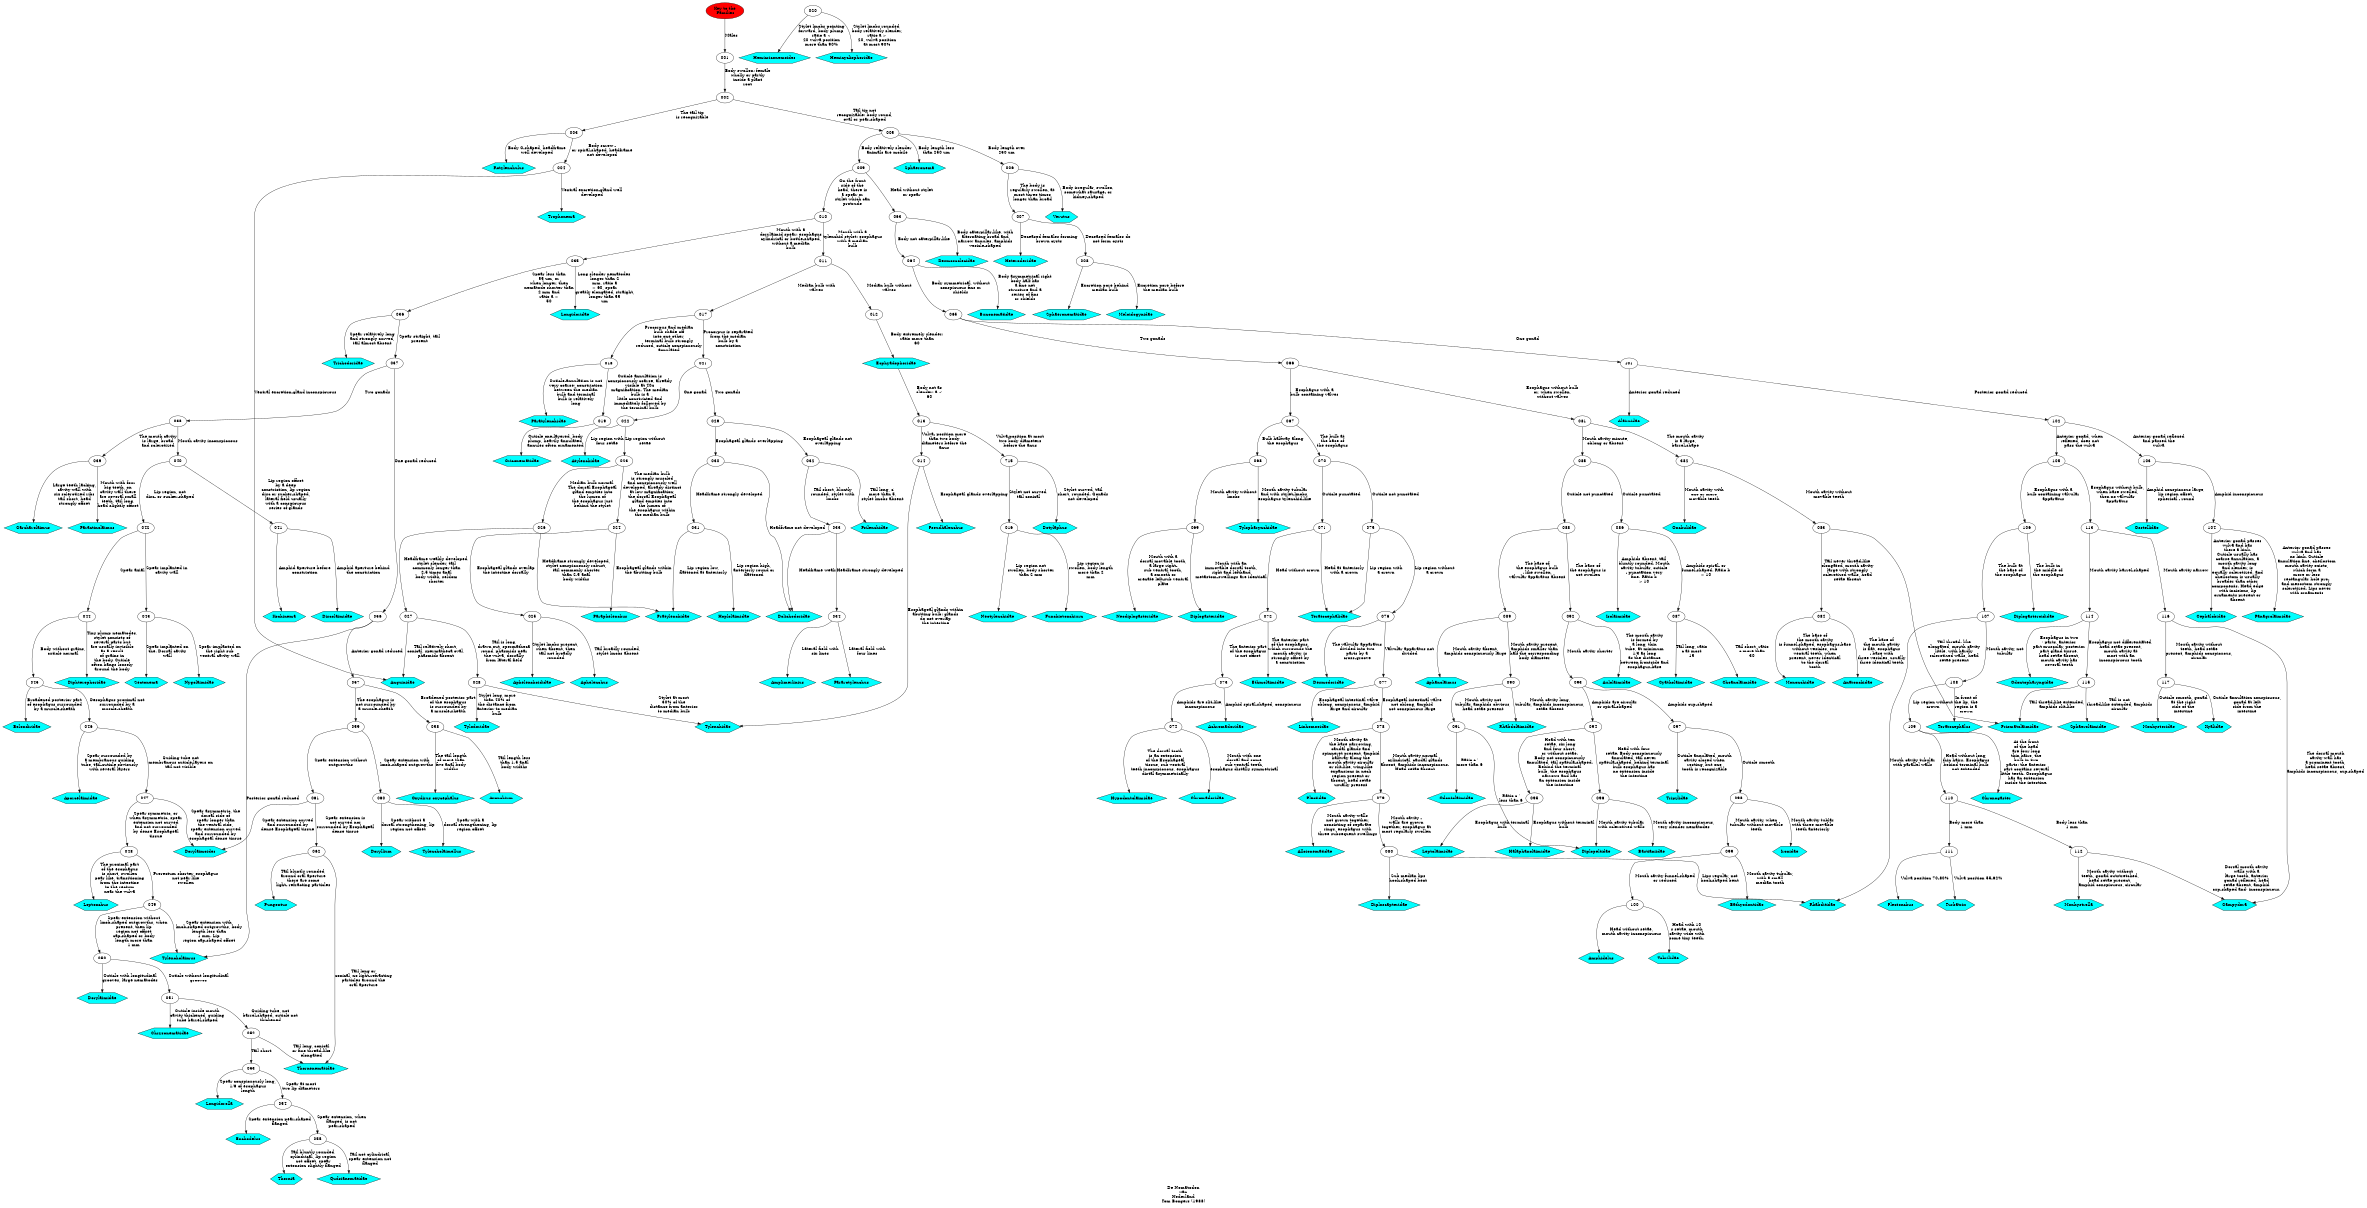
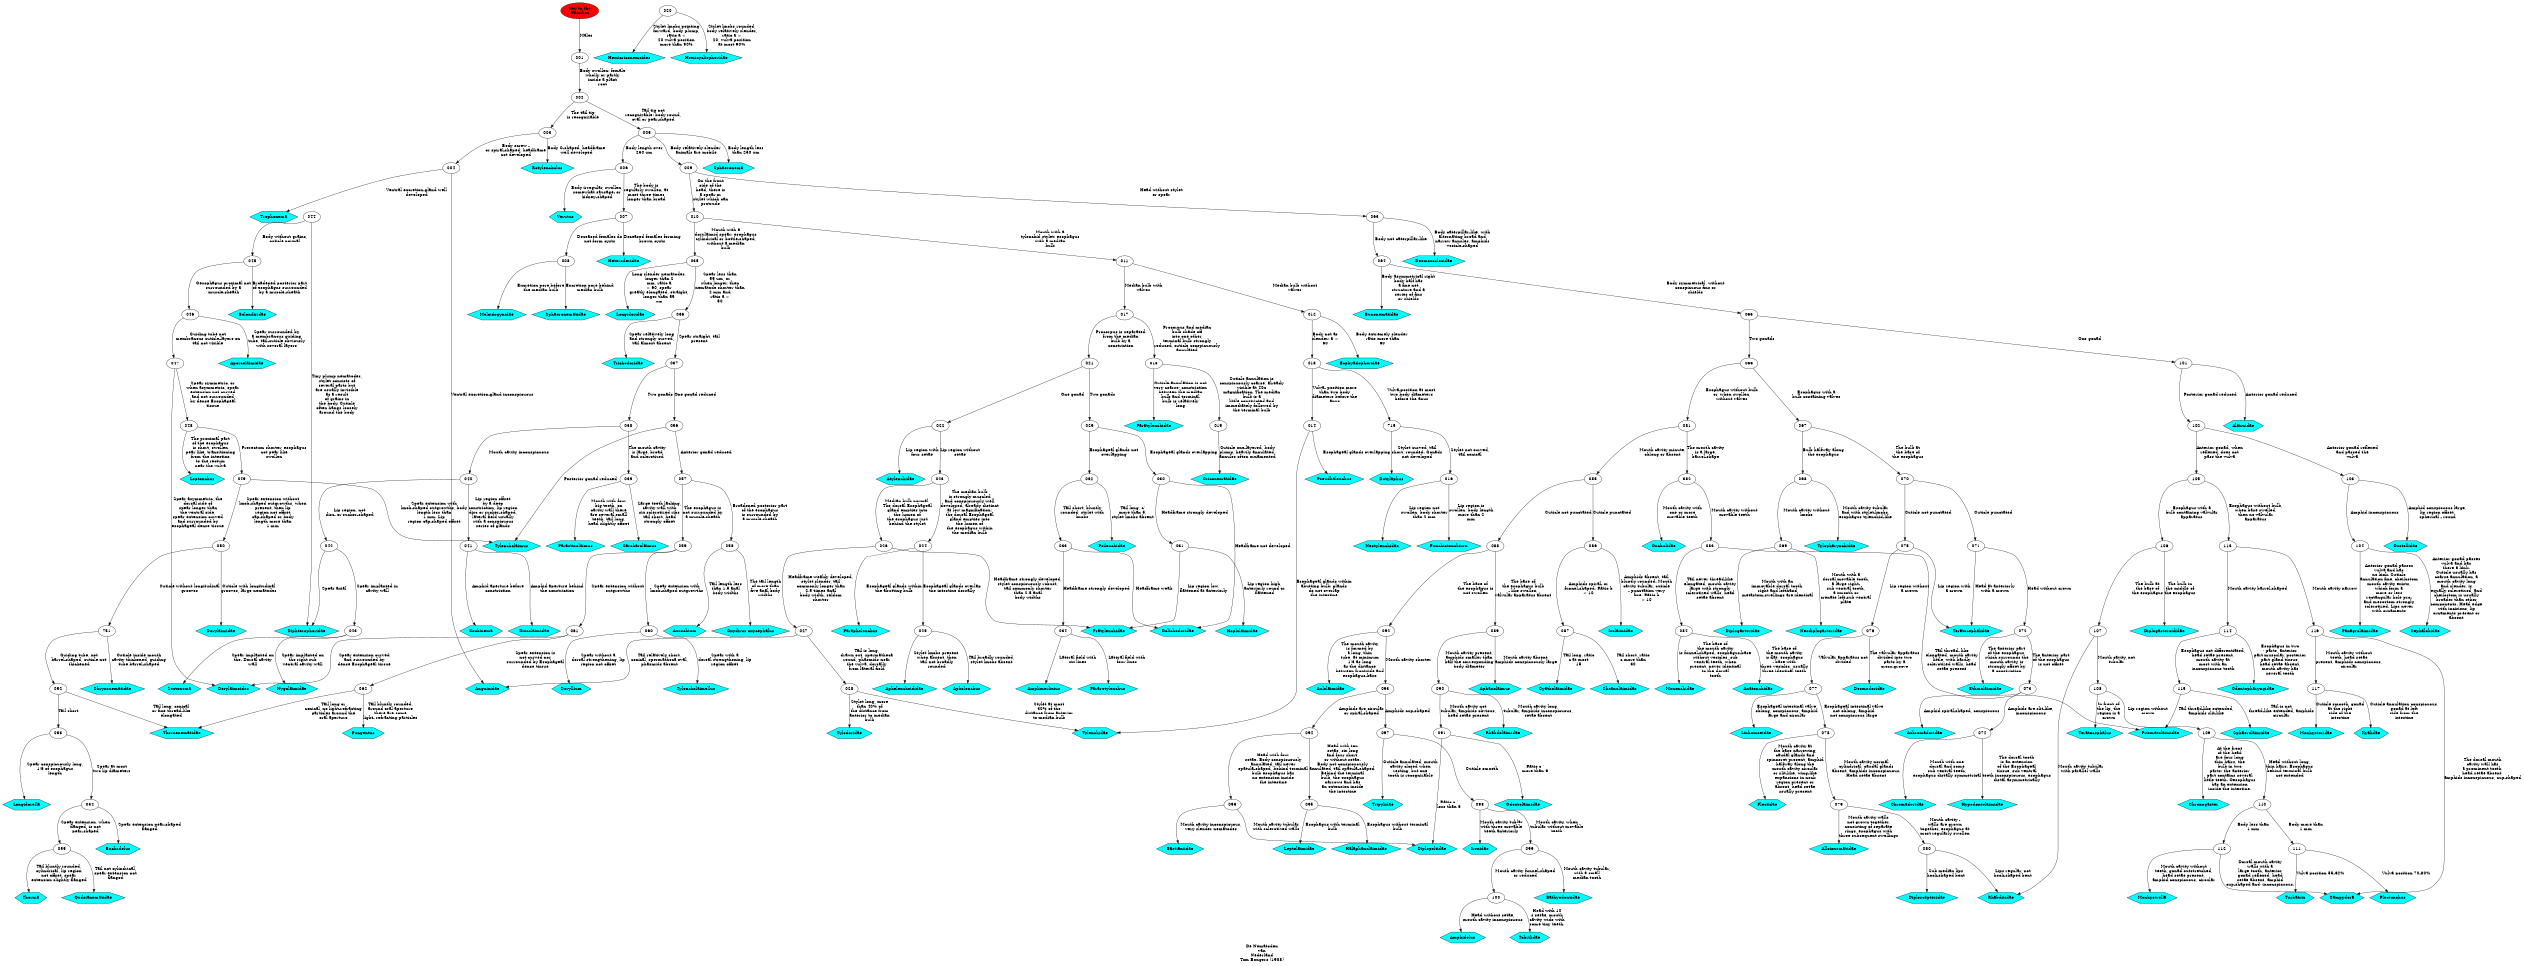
edge "Ecphyadophoridae" -> "013": now "012" -> "013"
edge "042" -> "044": now "042" -> "Diphterophoridae"
node "051": label "051" -> "751"
